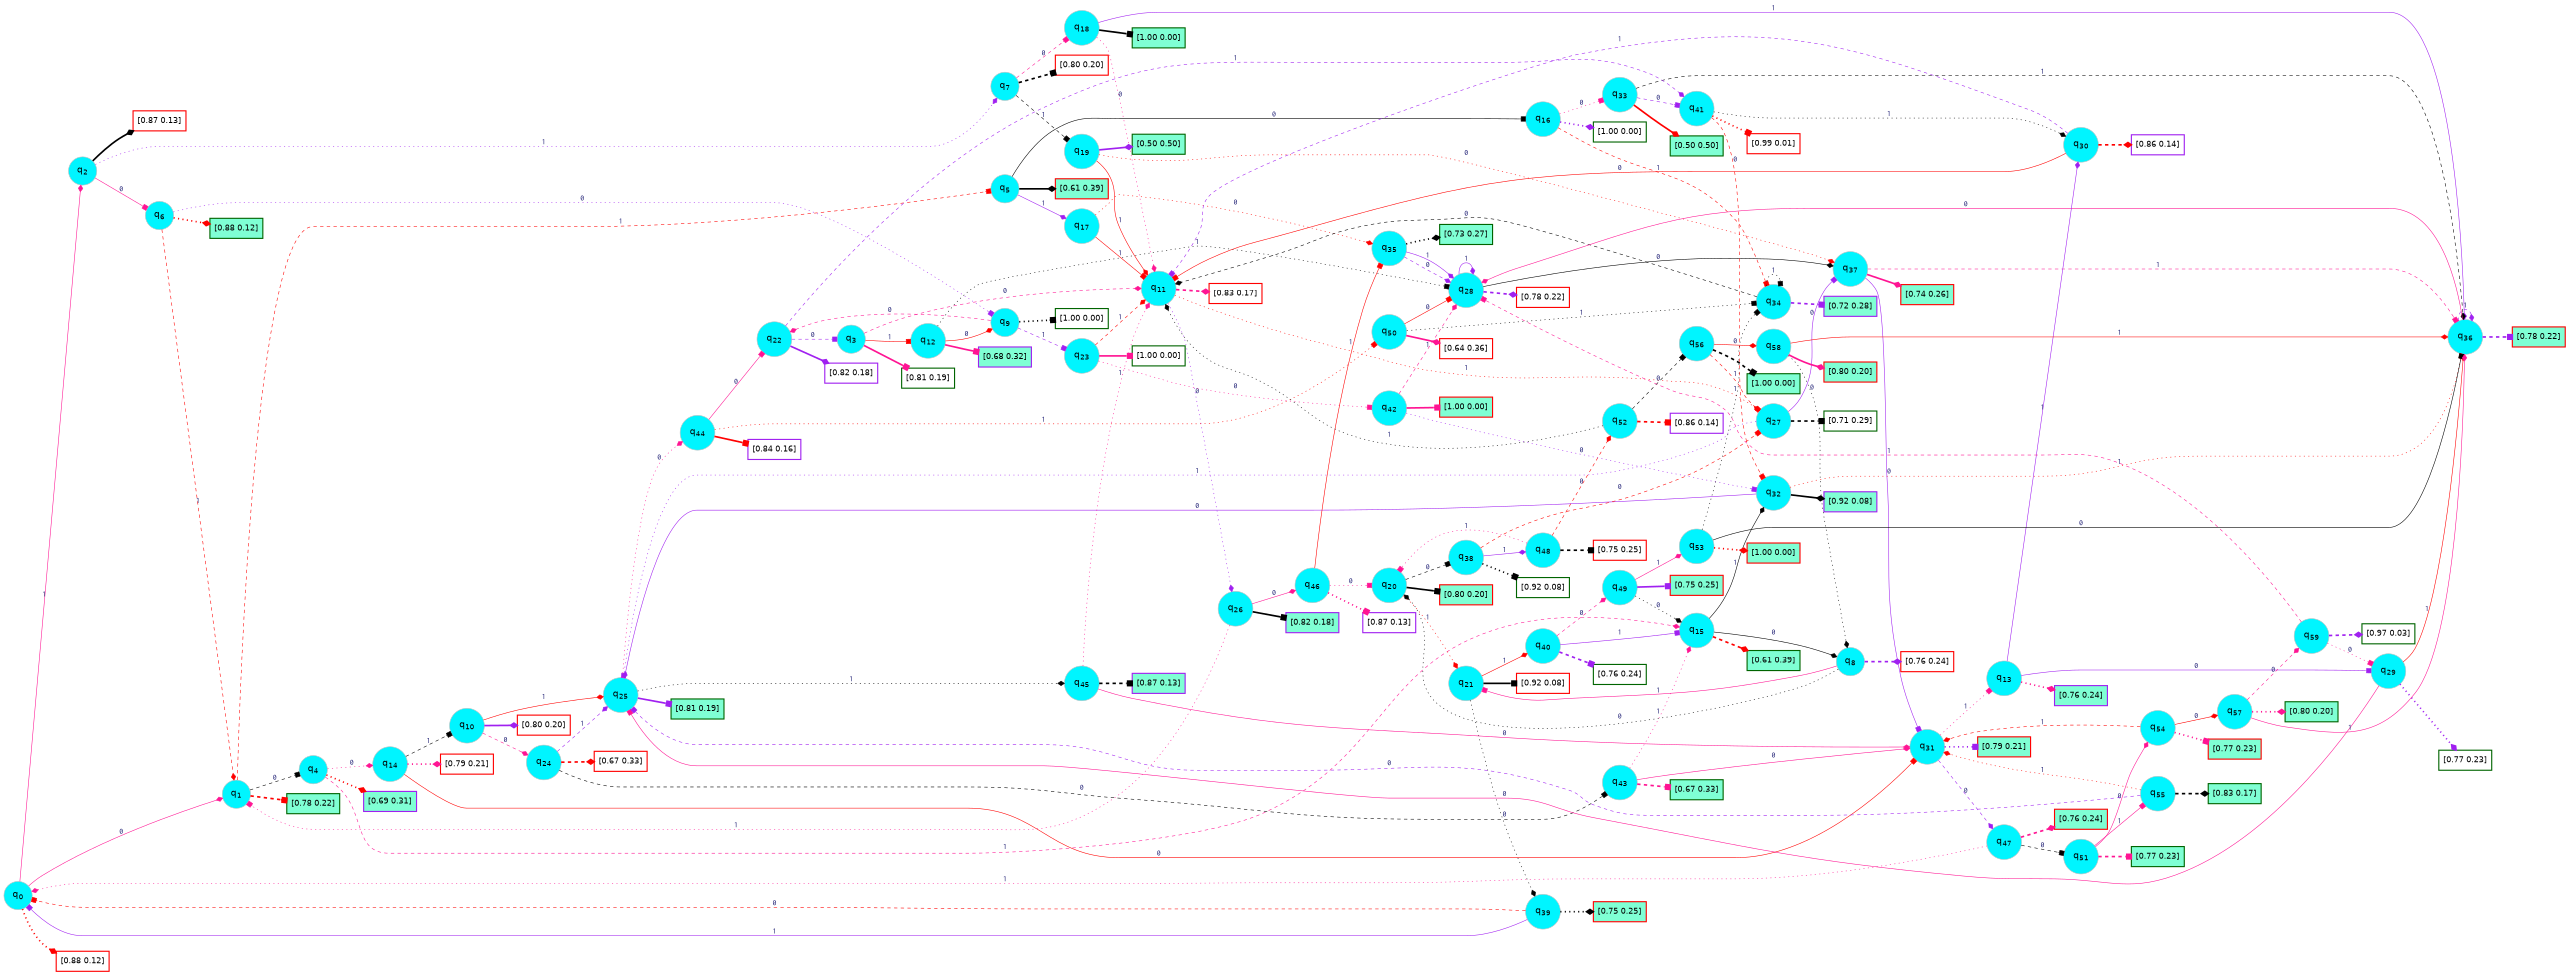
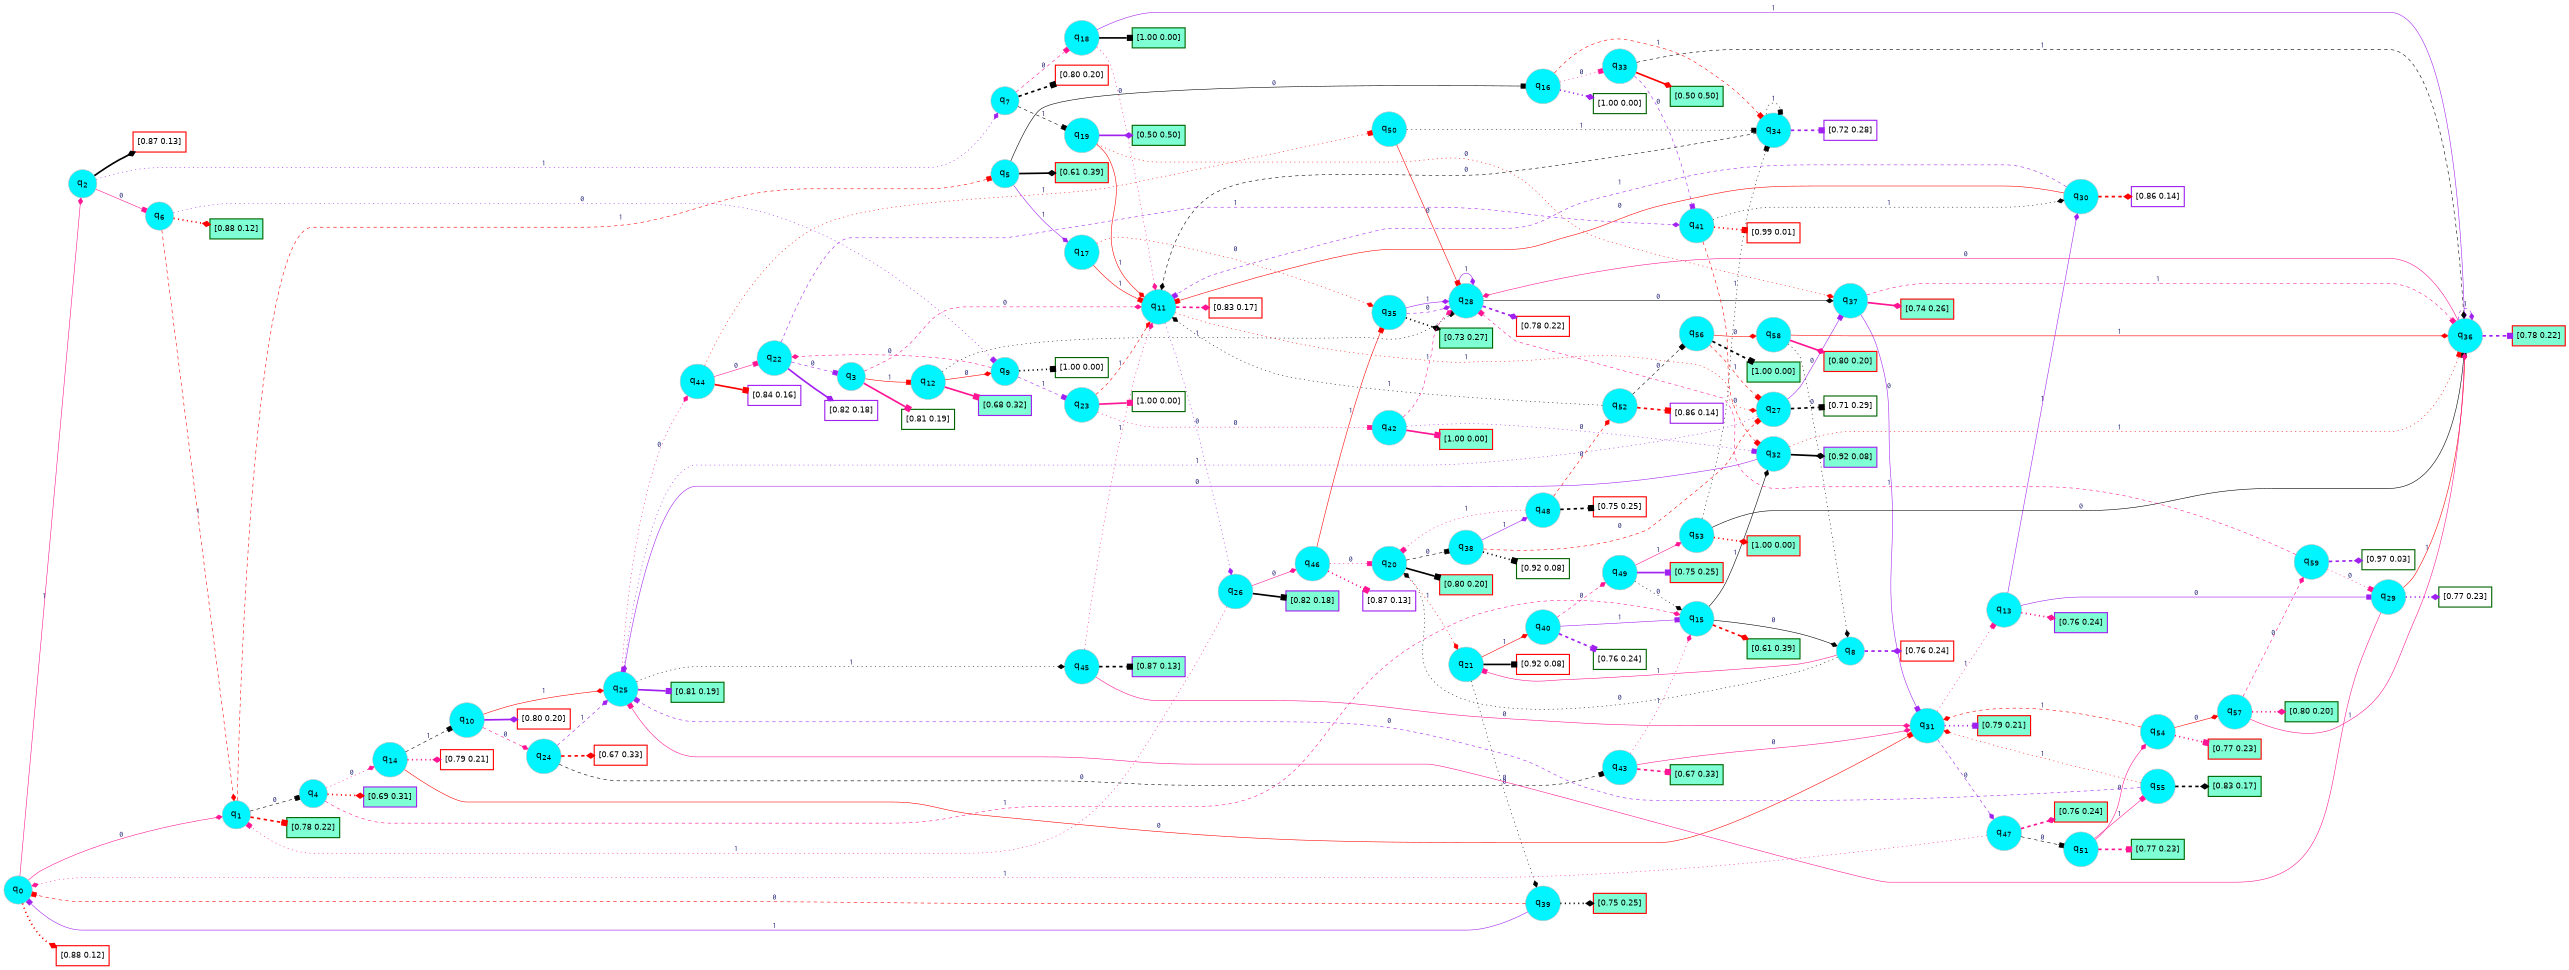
node "[0.72 0.28]": fillcolor aquamarine -> white
node "[0.64 0.36]": removed
